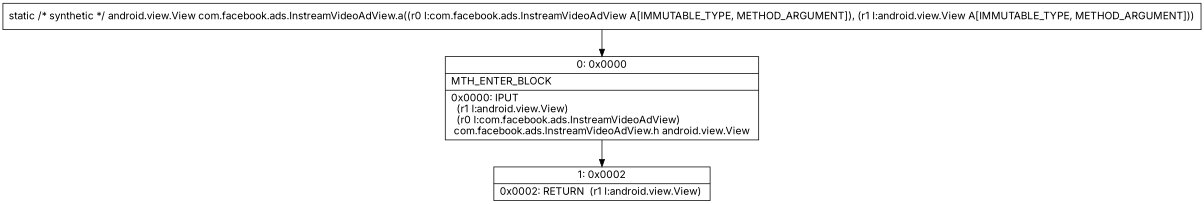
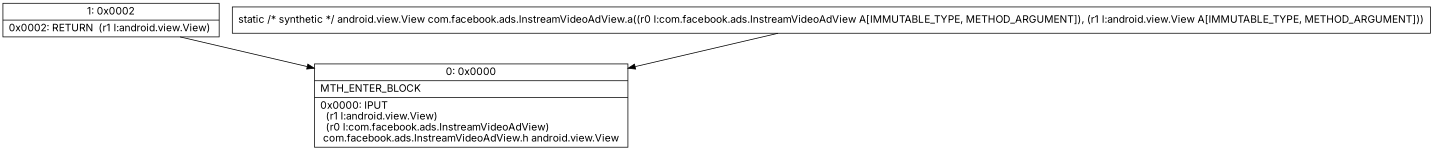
edge "0: 0x0000" -> "1: 0x0002": reversed
